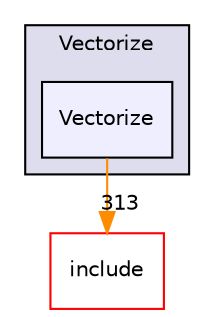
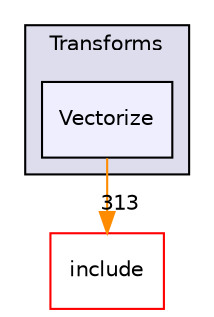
cluster "Vectorize": label "Vectorize" -> "Transforms"
